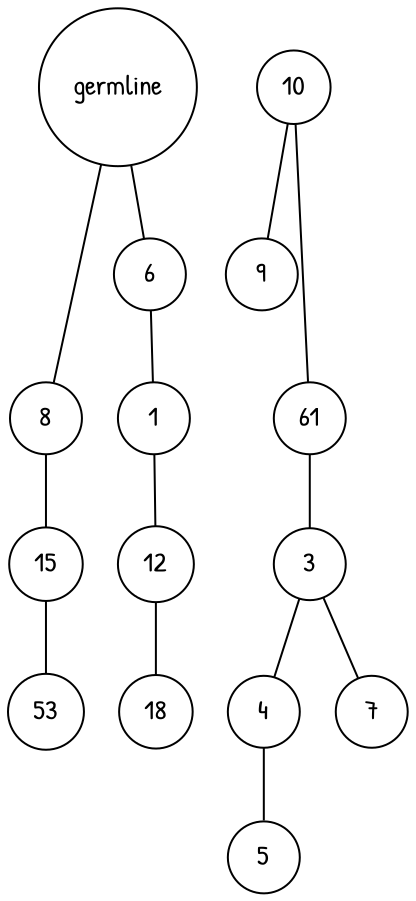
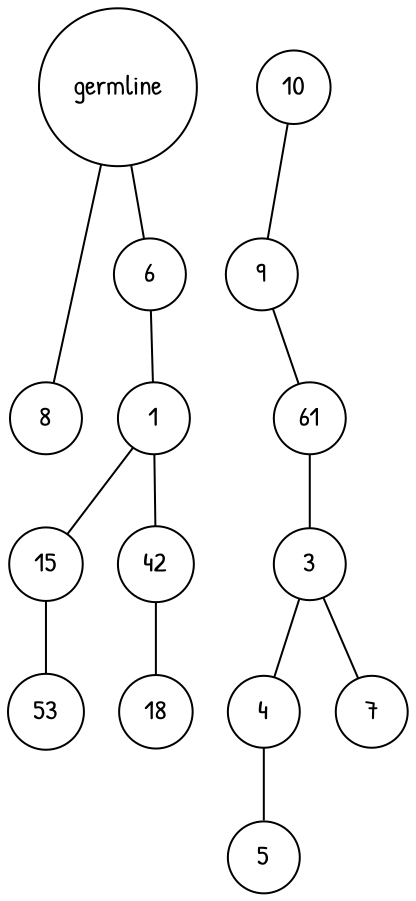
edge "10" -- "61": now "9" -- "61"
edge "8" -- "15": now "1" -- "15"
node "12": label "12" -> "42"
